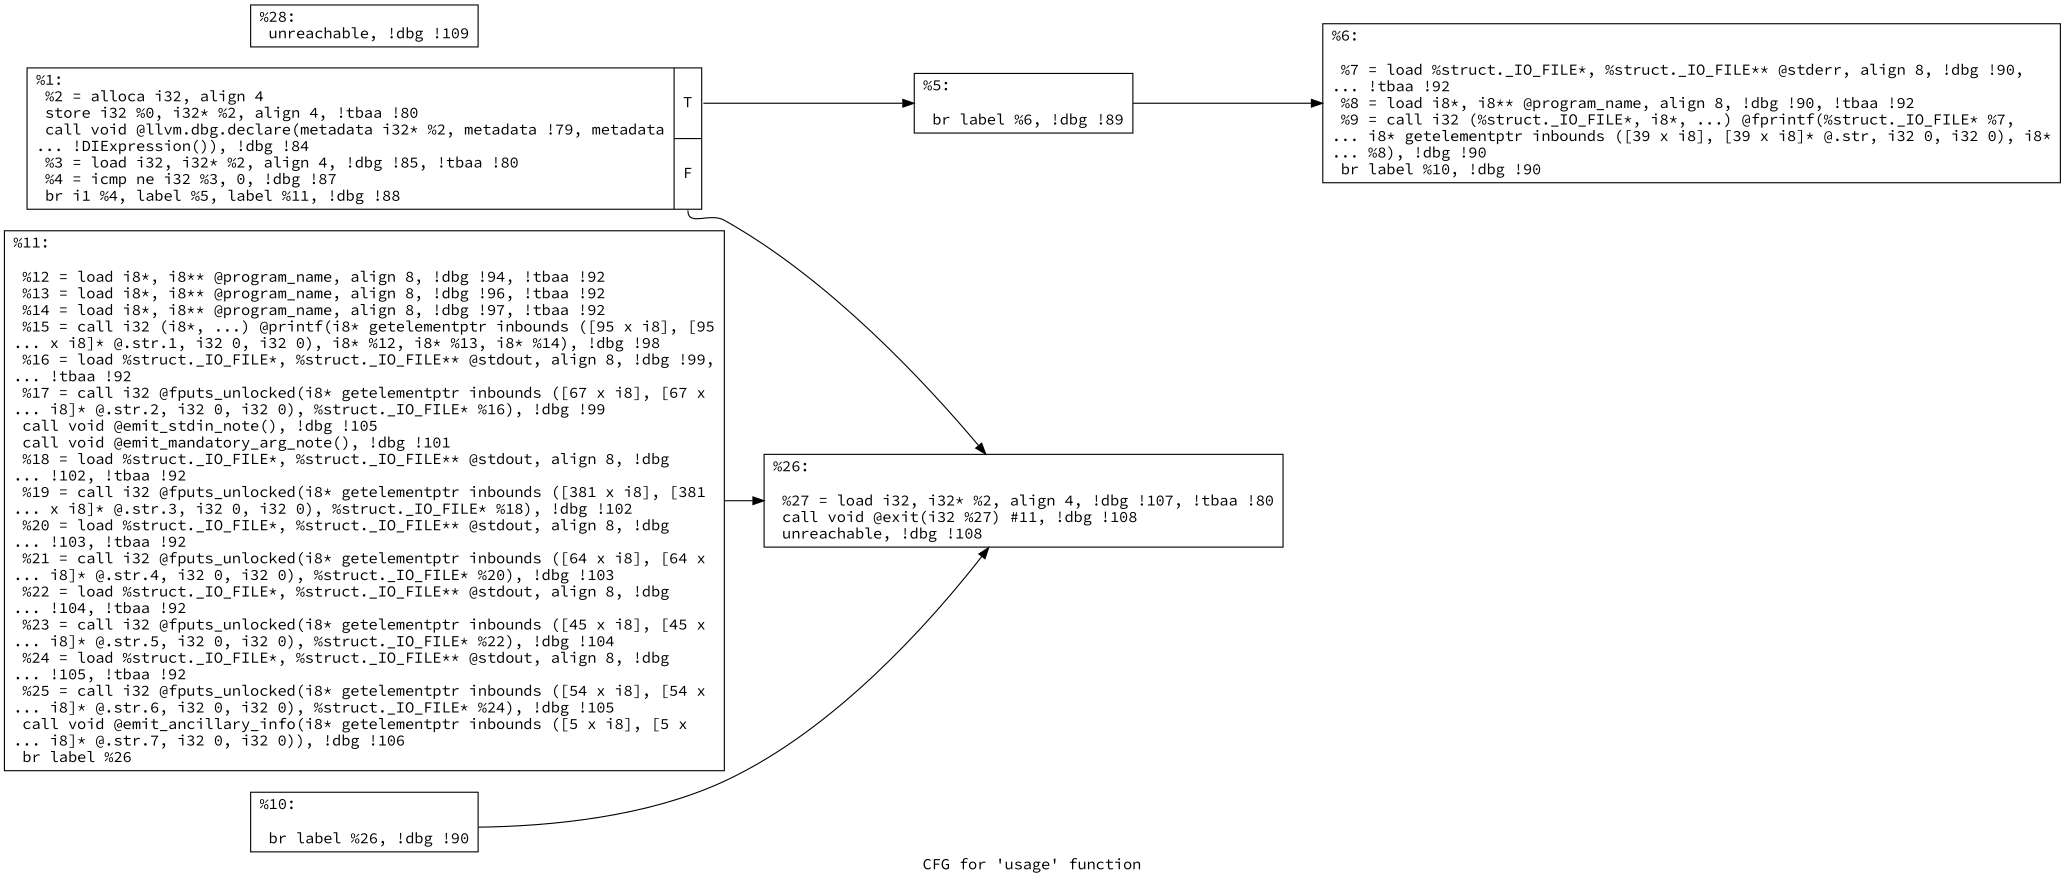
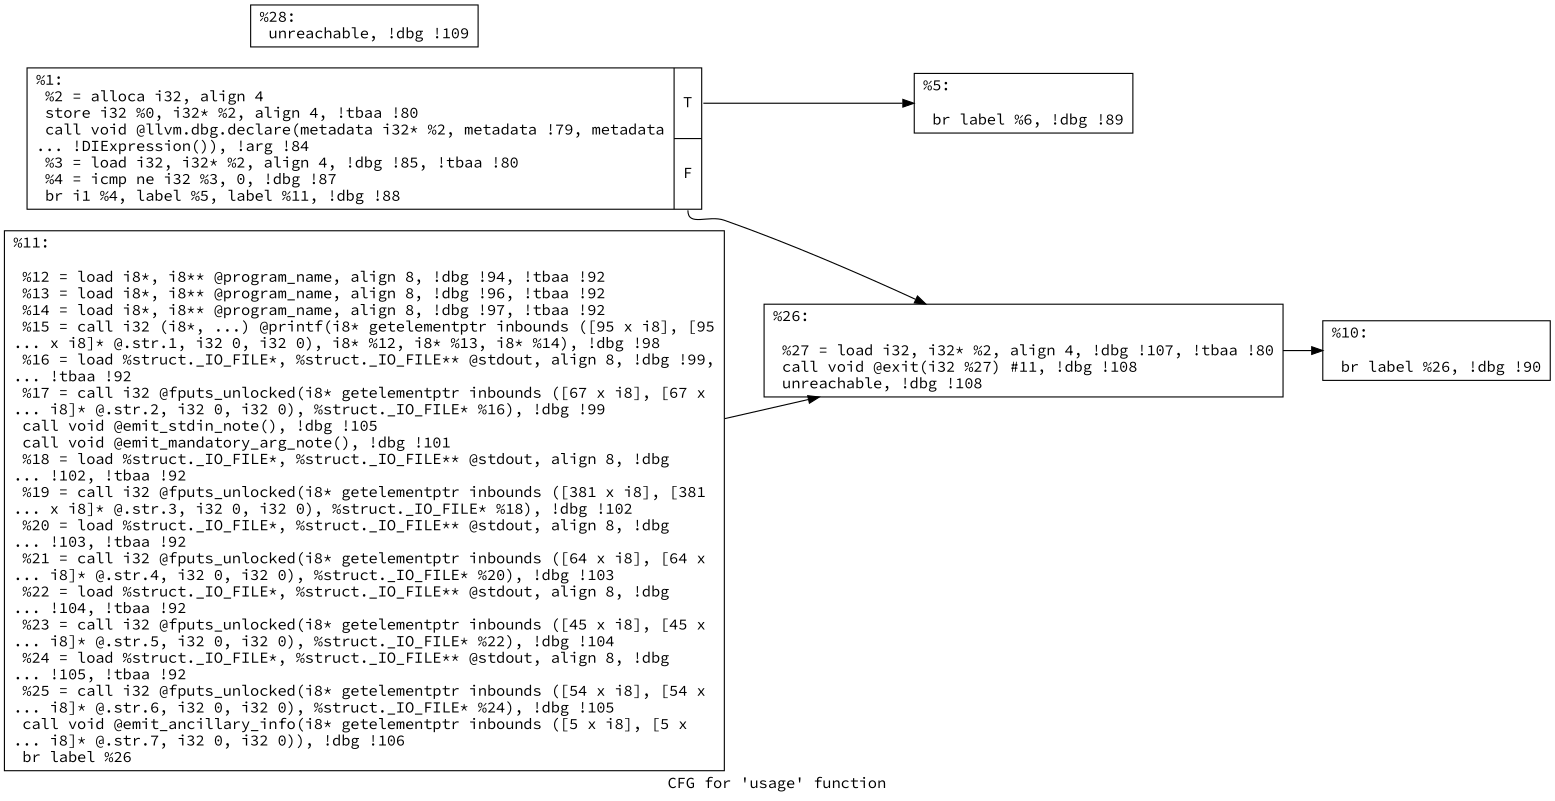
node "%6:": removed
node "%1:": text "... !DIExpression()), !dbg !84" -> "... !DIExpression()), !arg !84"
edge "%10:" -> "%26:": reversed
